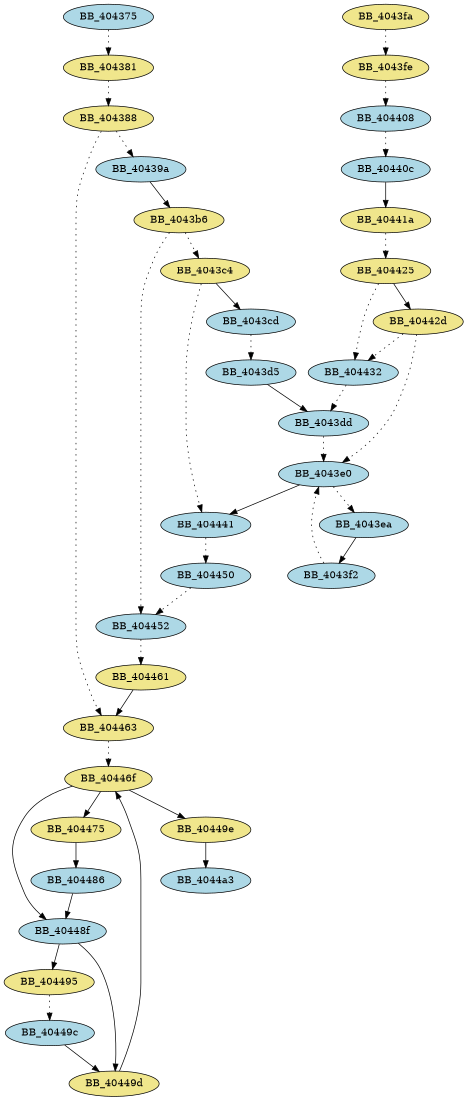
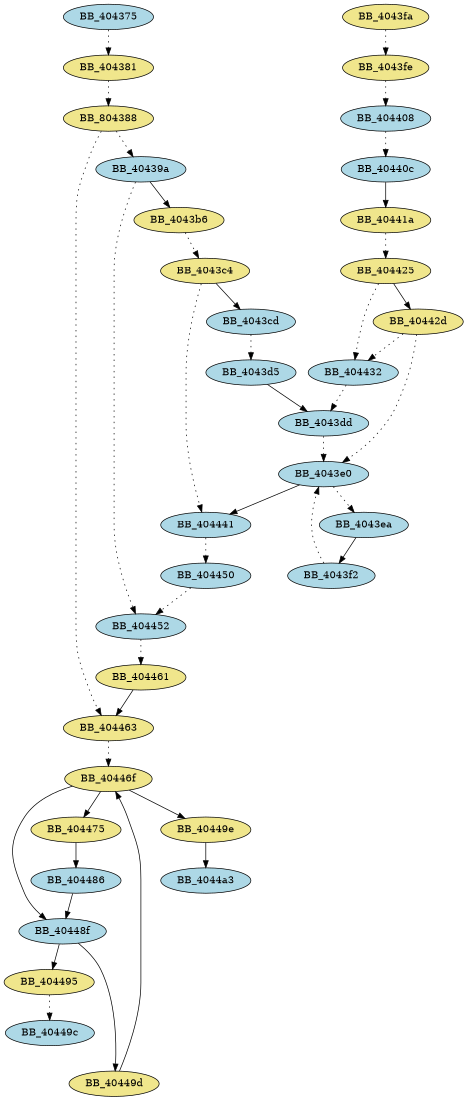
node "BB_404388": label "BB_404388" -> "BB_804388"
edge "BB_4043b6" -> "BB_404452": now "BB_40439a" -> "BB_404452"
edge "BB_40449c" -> "BB_40449d": removed
